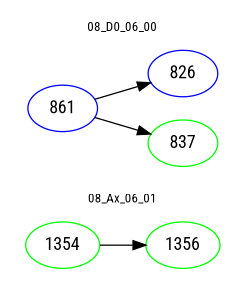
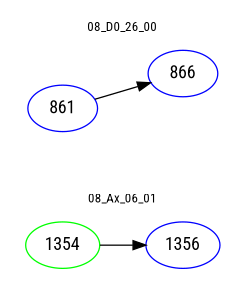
cluster "08_D0_06_00": label "08_D0_06_00" -> "08_D0_26_00"
node "826": label "826" -> "866"
node "837": removed
node "1356": color green -> blue
